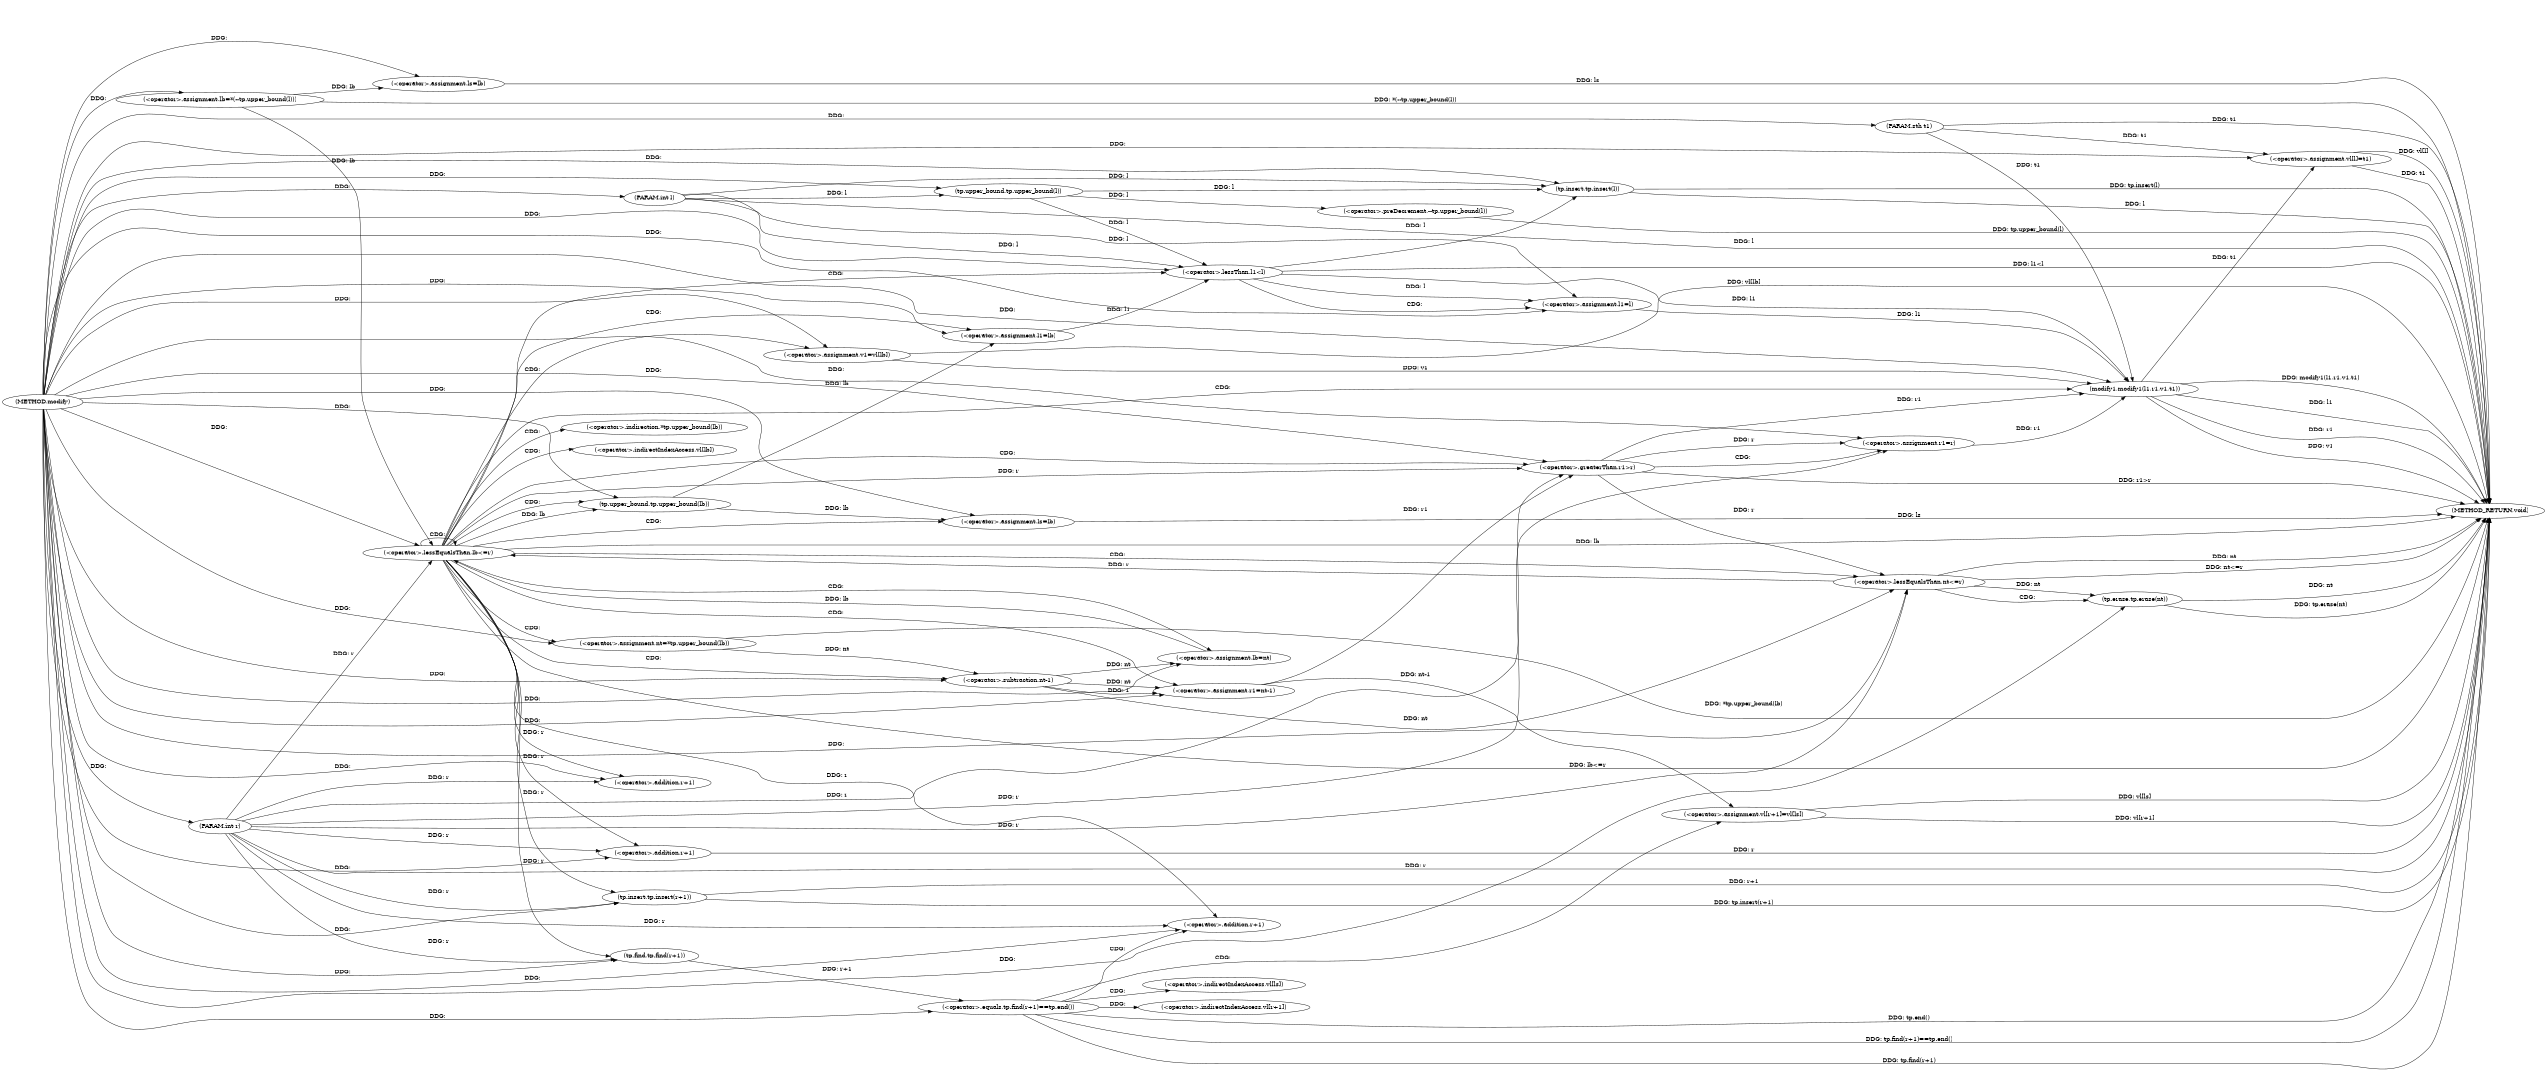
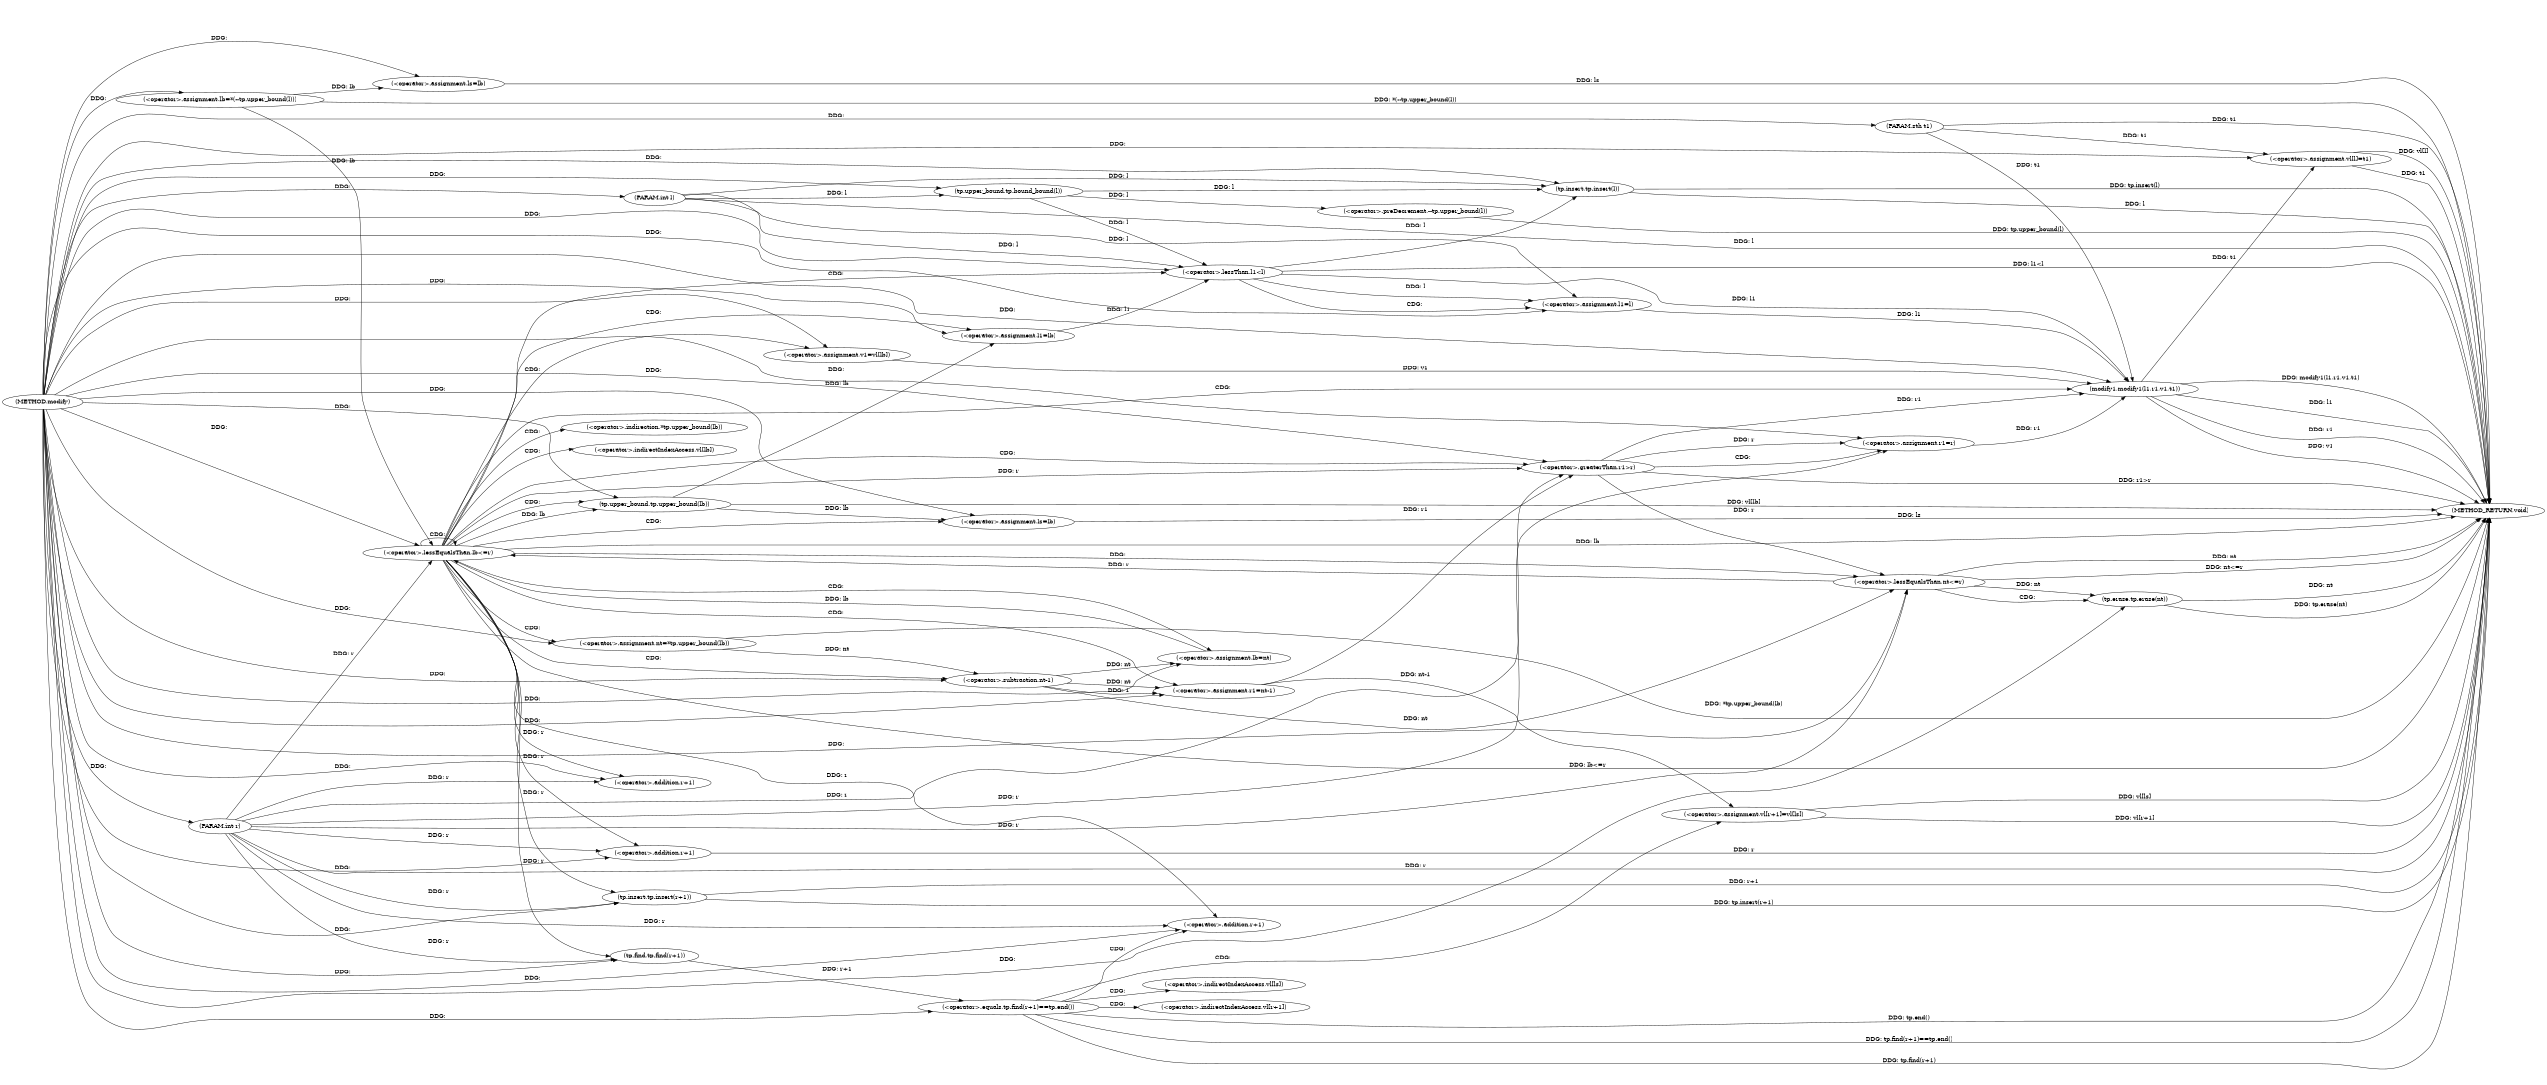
node "(tp.upper_bound,tp.upper_bound(l))": label "(tp.upper_bound,tp.upper_bound(l))" -> "(tp.upper_bound,tp.bound_bound(l))"
edge "(<operator>.assignment,v1=vl[lb])" -> "(METHOD_RETURN,void)": now "(tp.upper_bound,tp.upper_bound(lb))" -> "(METHOD_RETURN,void)"
edge "(<operator>.lessEqualsThan,lb<=r)" -> "(<operator>.lessEqualsThan,nt<=r)": label "CDG: " -> "DDG: "
edge "(<operator>.equals,tp.find(r+1)==tp.end())" -> "(<operator>.indirectIndexAccess,vl[r+1])": label "DDG: " -> "CDG: "
